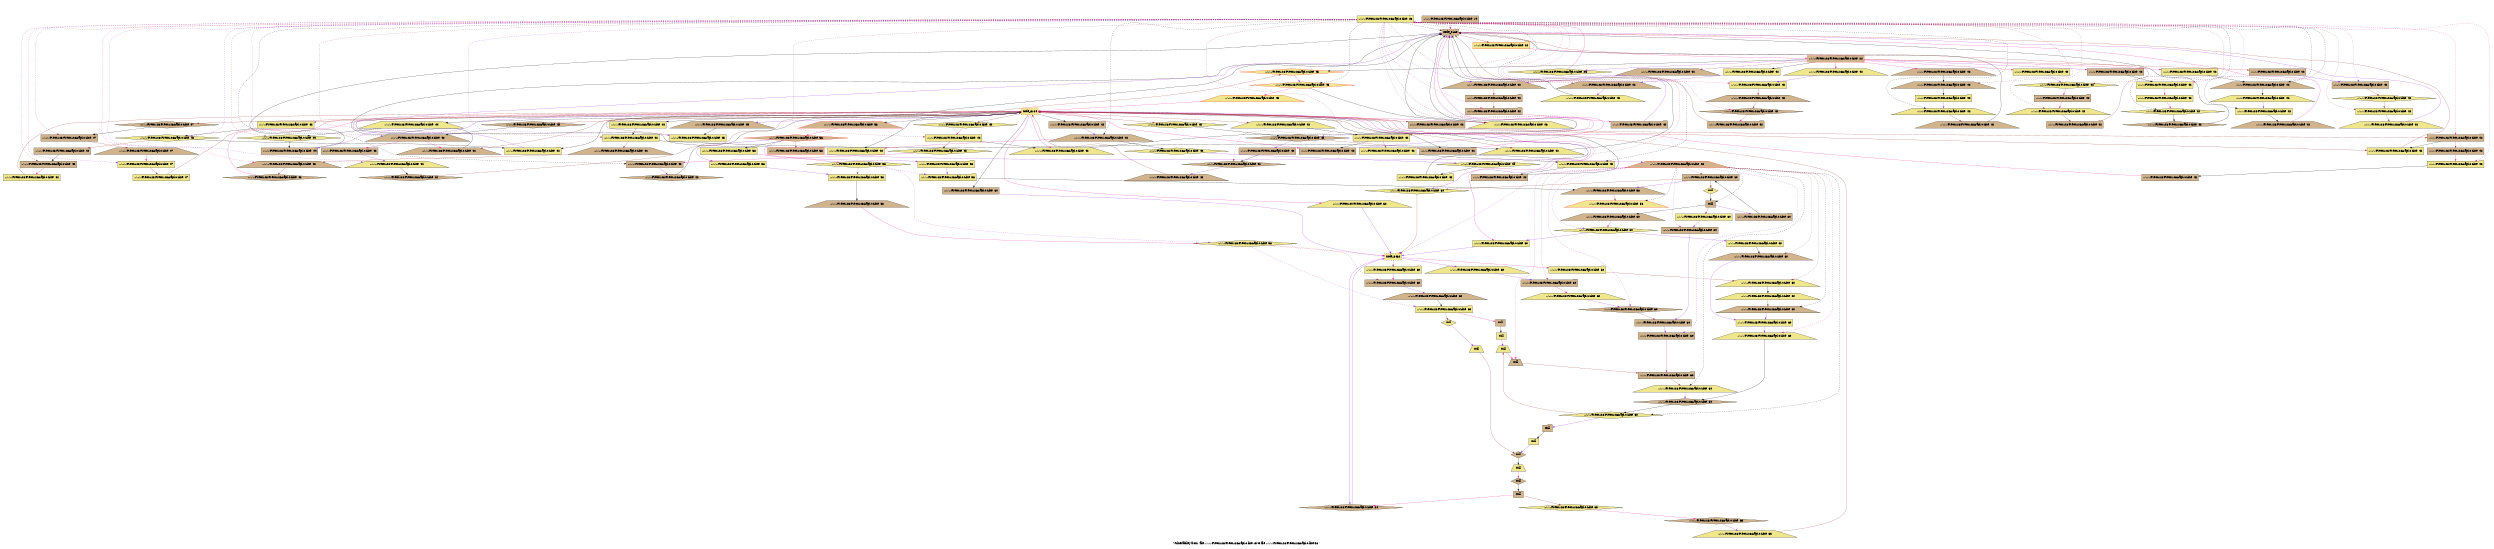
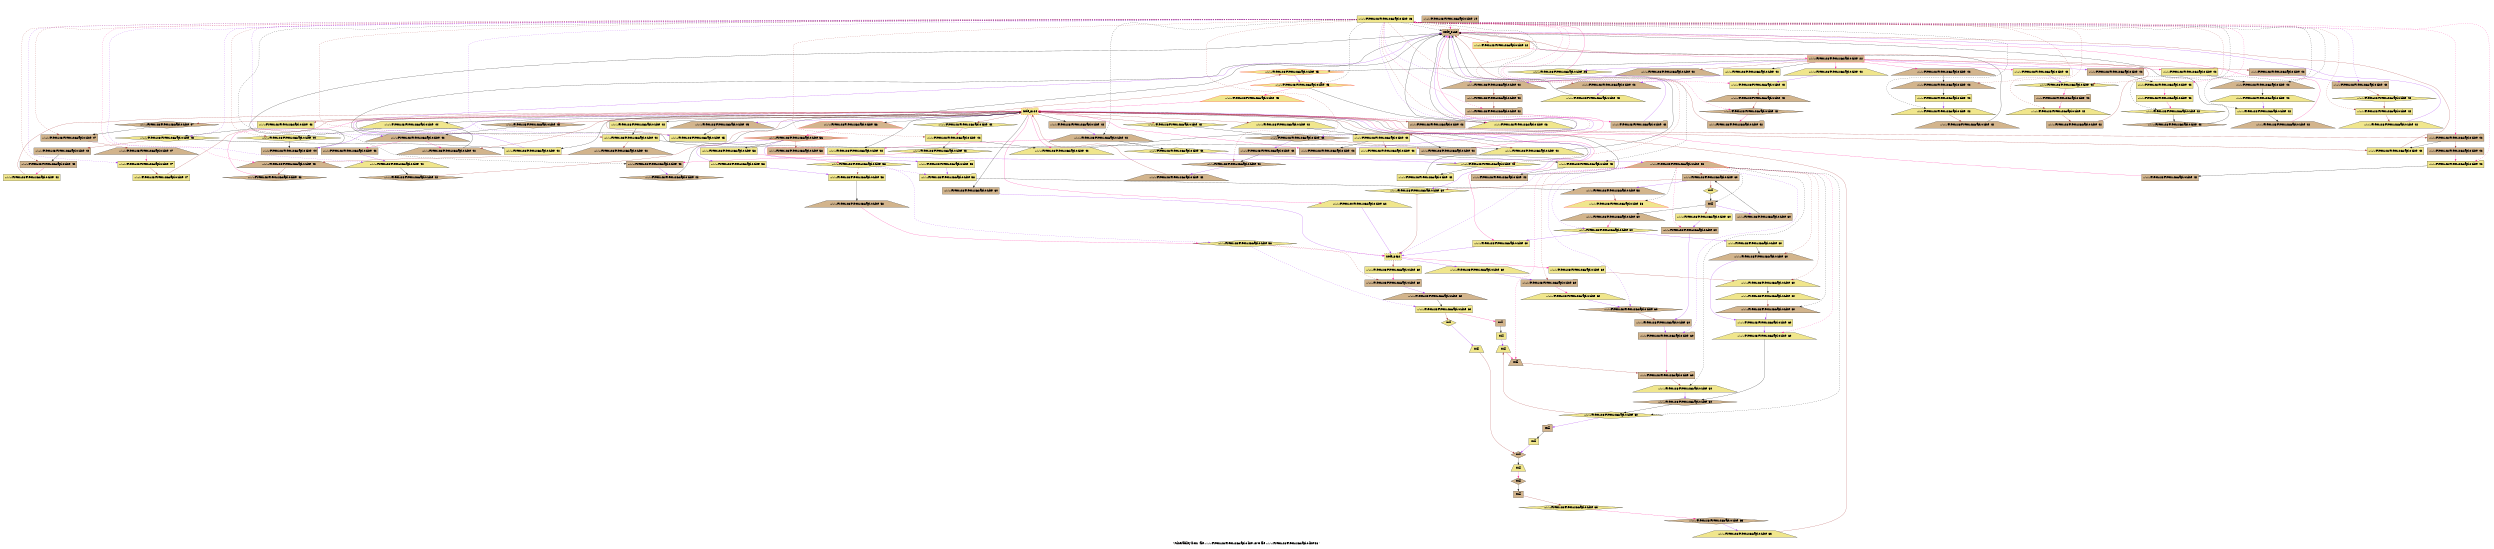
edge "node_3164" -> "../../../Preon128/Preon128A/api.c Line  46": style solid -> dashed
node "../../../Preon128/Preon128A/api.c Line  64": removed
